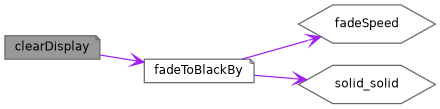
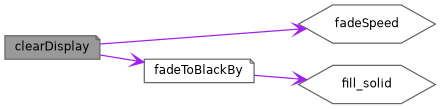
edge "fadeToBlackBy" -> "fadeSpeed": now "clearDisplay" -> "fadeSpeed"
node "solid_solid": label "solid_solid" -> "fill_solid"
